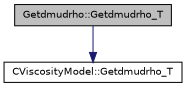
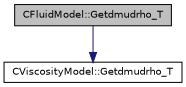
node "Getdmudrho::Getdmudrho_T": label "Getdmudrho::Getdmudrho_T" -> "CFluidModel::Getdmudrho_T"
